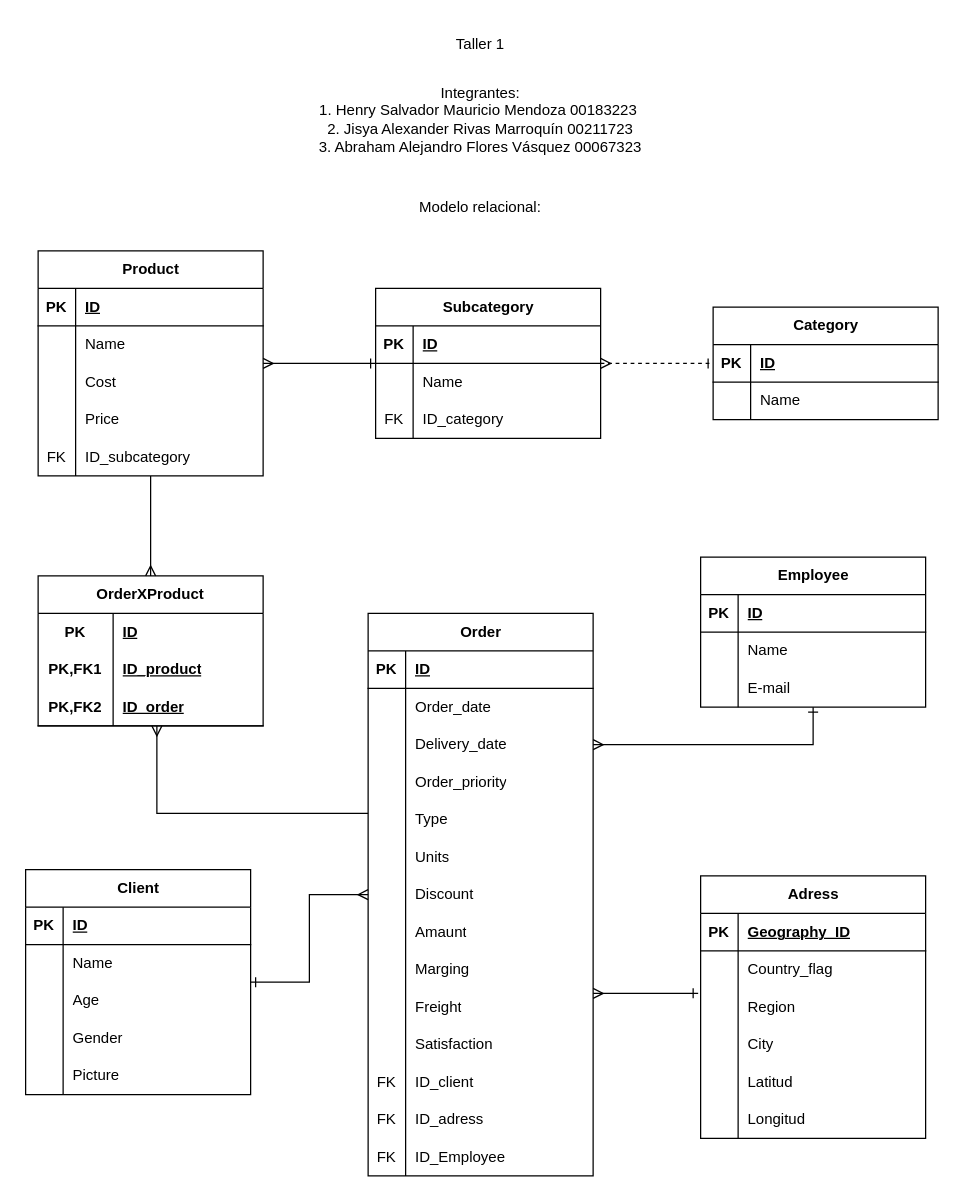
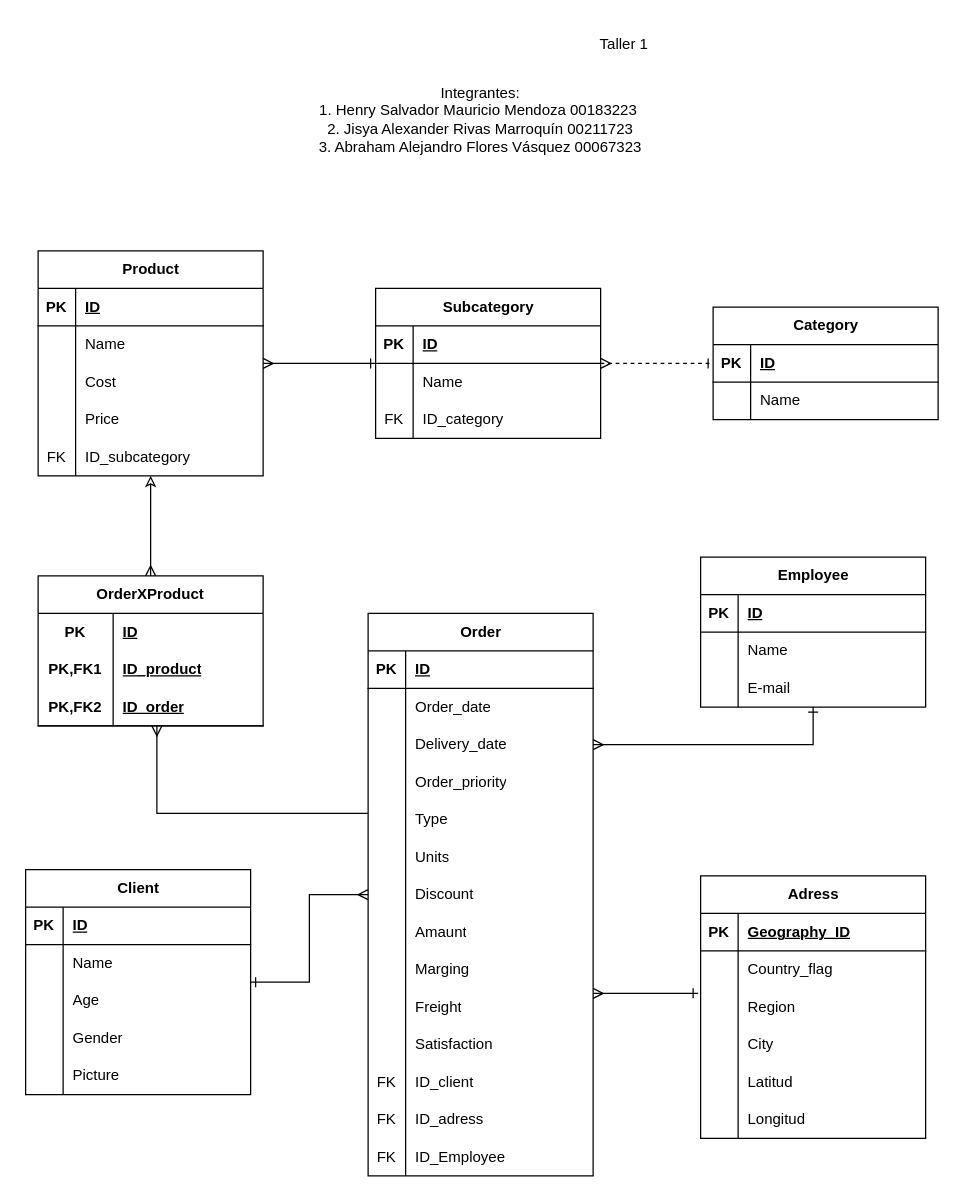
node "Taller 1": moved (481, 44) -> (624, 44)
node "Modelo relacional:": removed
edge "Product" -> "OrderXProduct": arrowhead none -> classic
